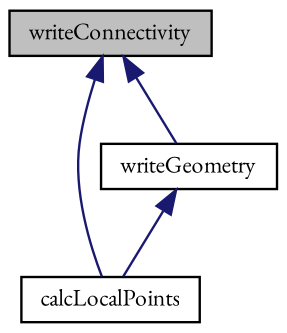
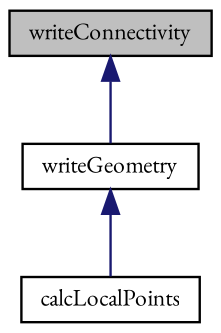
edge "calcLocalPoints" -> "writeConnectivity": removed
